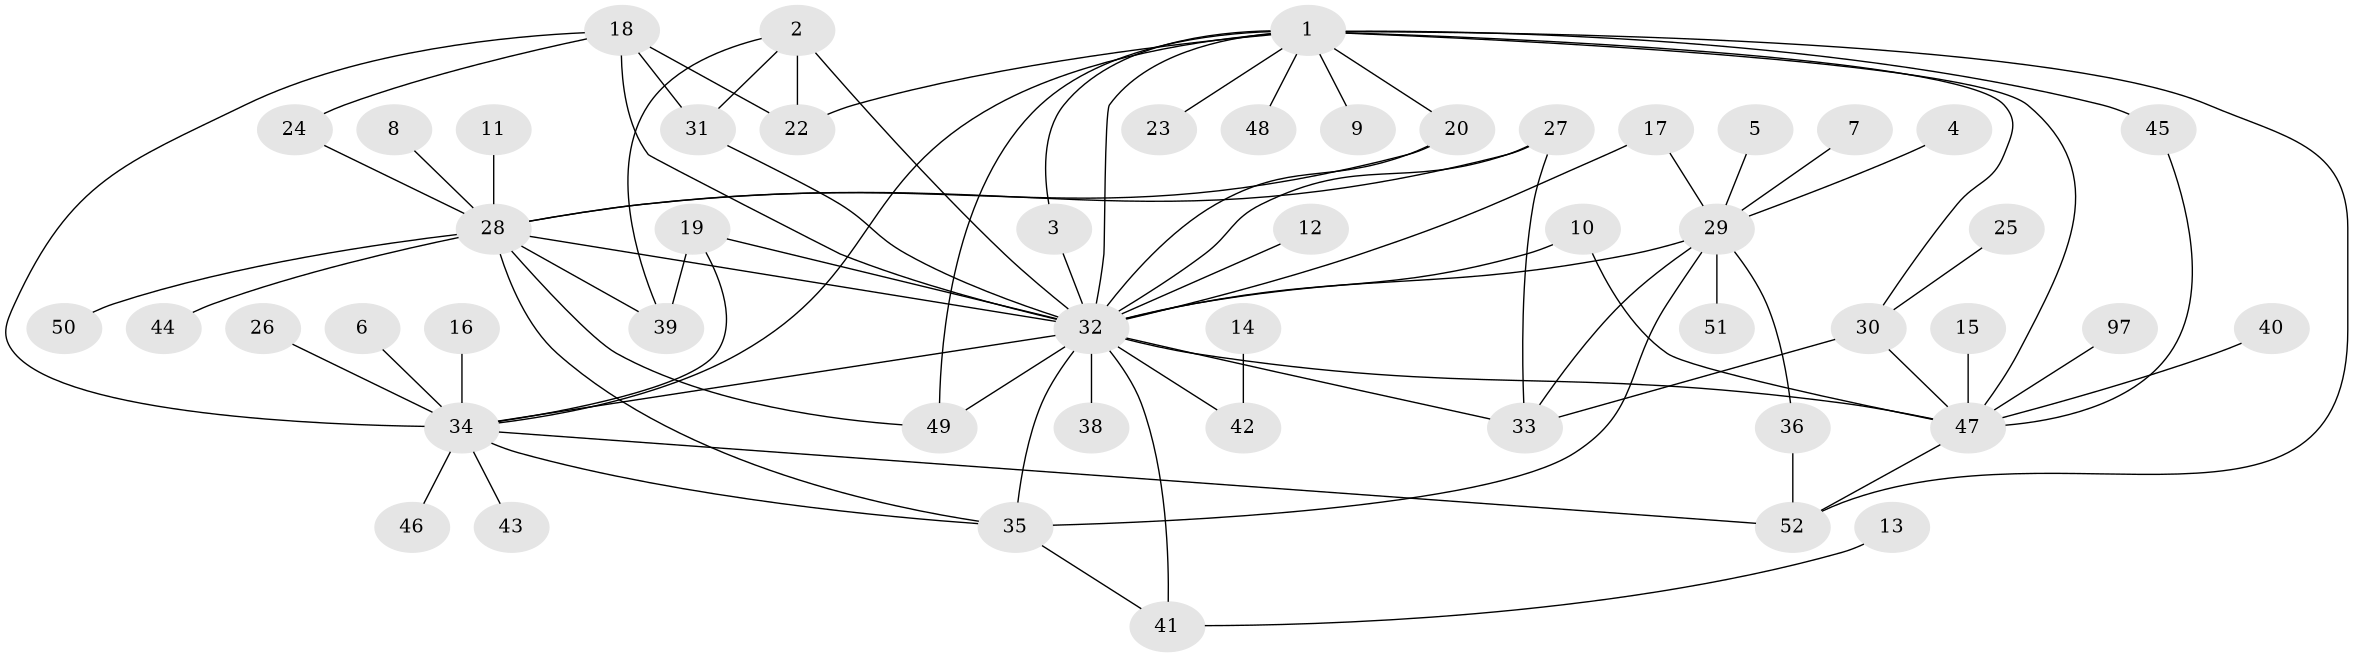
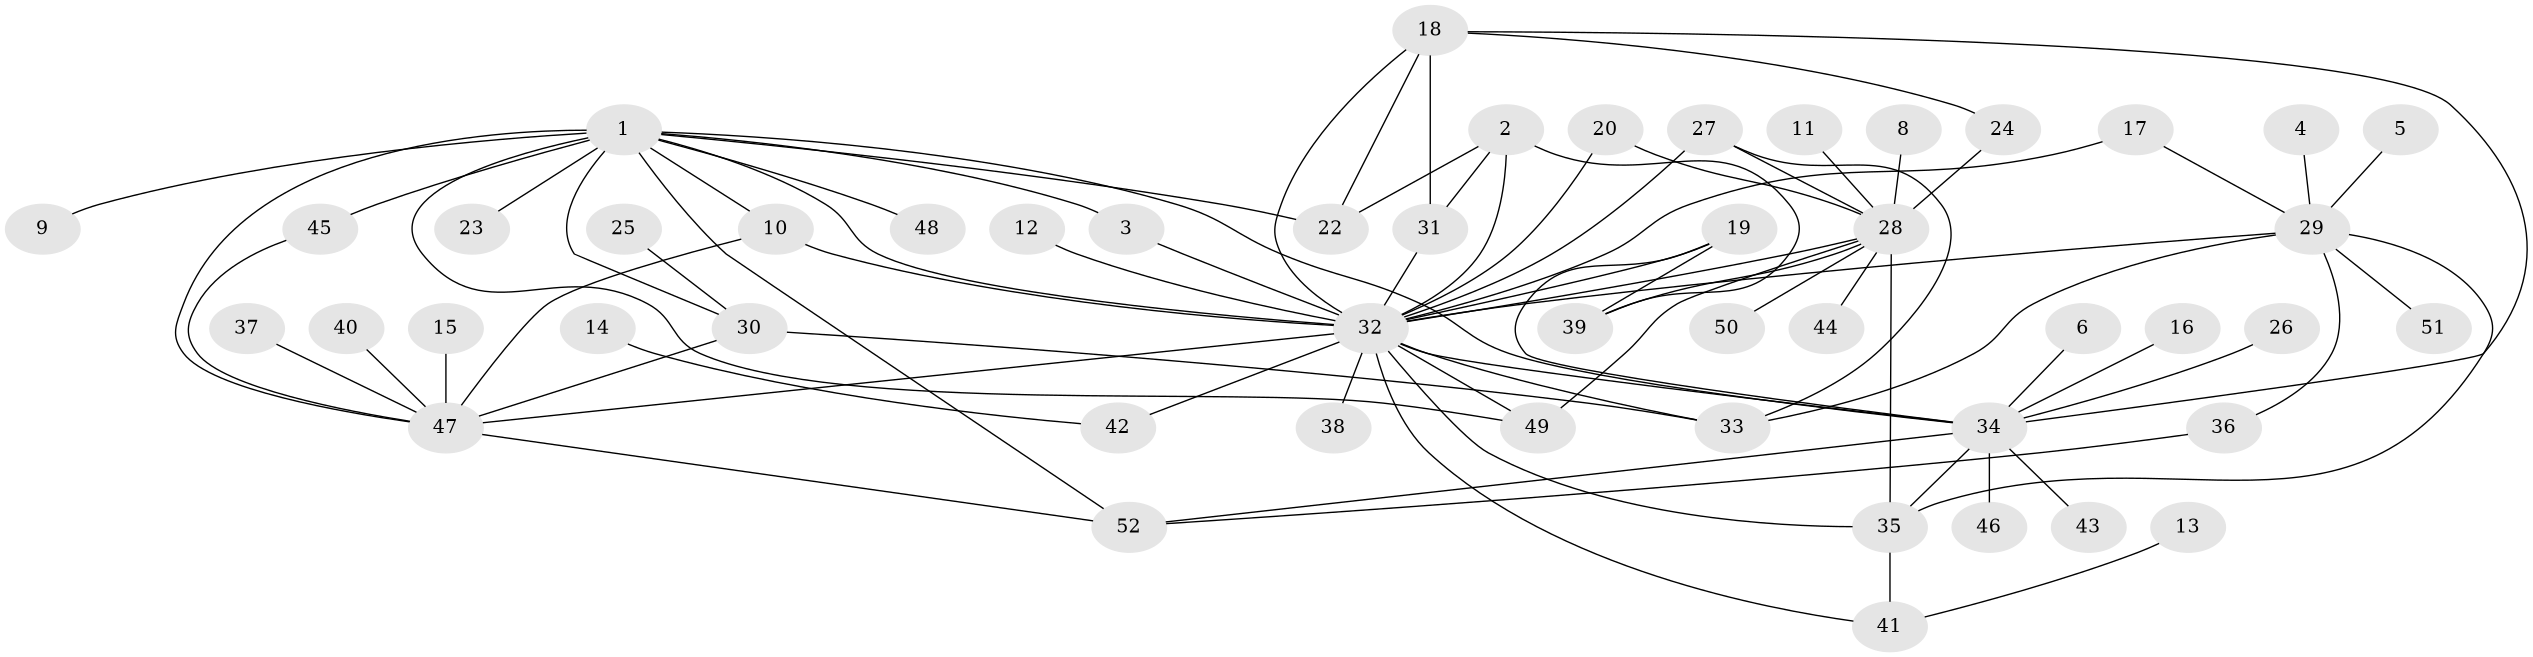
edge "1" -- "20": now "1" -- "10"
node "7": removed
node "97": label "97" -> "37"
